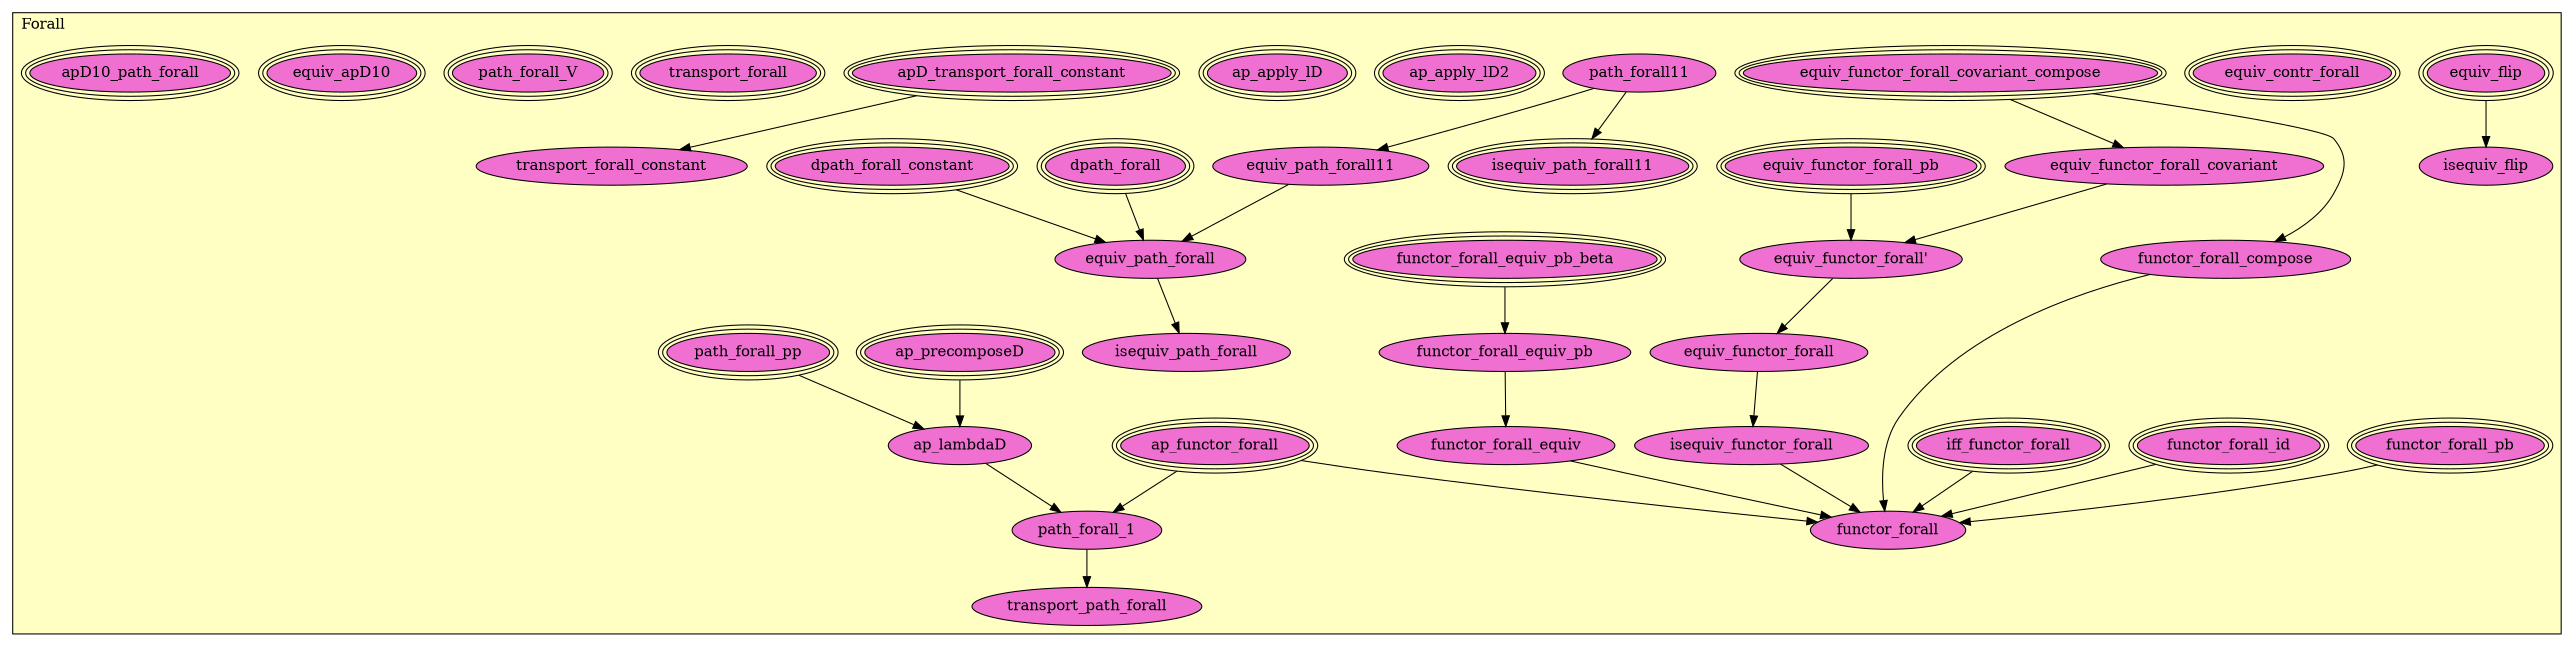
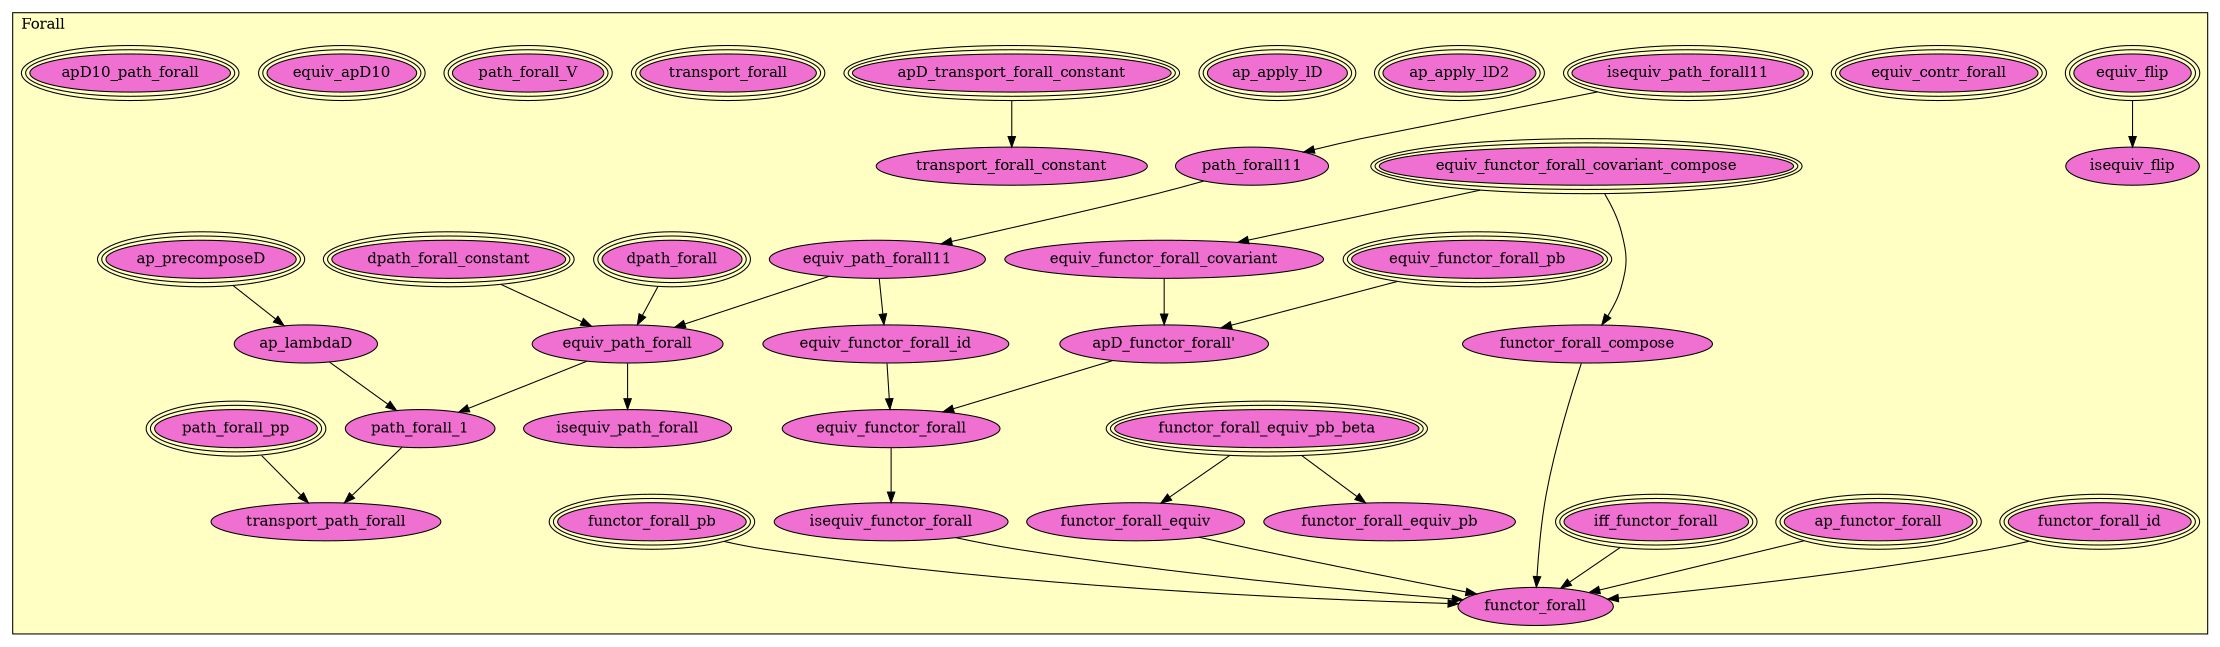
edge "path_forall11" -> "isequiv_path_forall11": reversed
node "equiv_functor_forall'": label "equiv_functor_forall'" -> "apD_functor_forall'"
node "equiv_functor_forall_id": added
edge "functor_forall_equiv_pb" -> "functor_forall_equiv": now "functor_forall_equiv_pb_beta" -> "functor_forall_equiv"
edge "path_forall_pp" -> "ap_lambdaD": now "path_forall_pp" -> "transport_path_forall"
edge "ap_functor_forall" -> "path_forall_1": now "equiv_path_forall" -> "path_forall_1"
